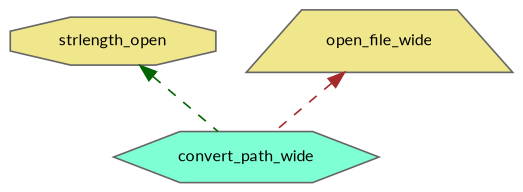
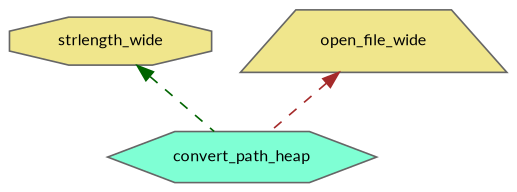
node "strlength_open": label "strlength_open" -> "strlength_wide"
node "convert_path_wide": label "convert_path_wide" -> "convert_path_heap"
